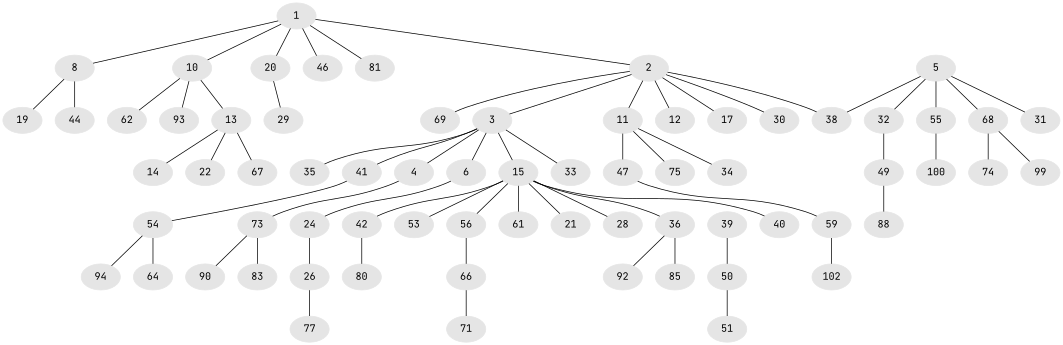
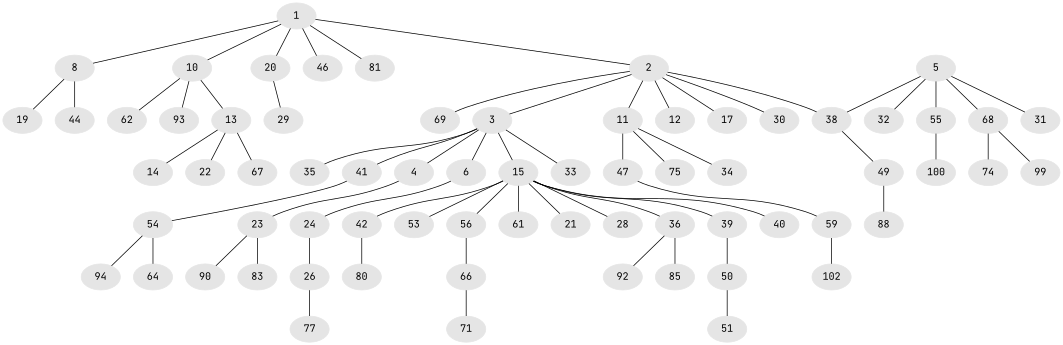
edge "32" -- "49": now "38" -- "49"
edge "15" -- "39": added
node "73": label "73" -> "23"
